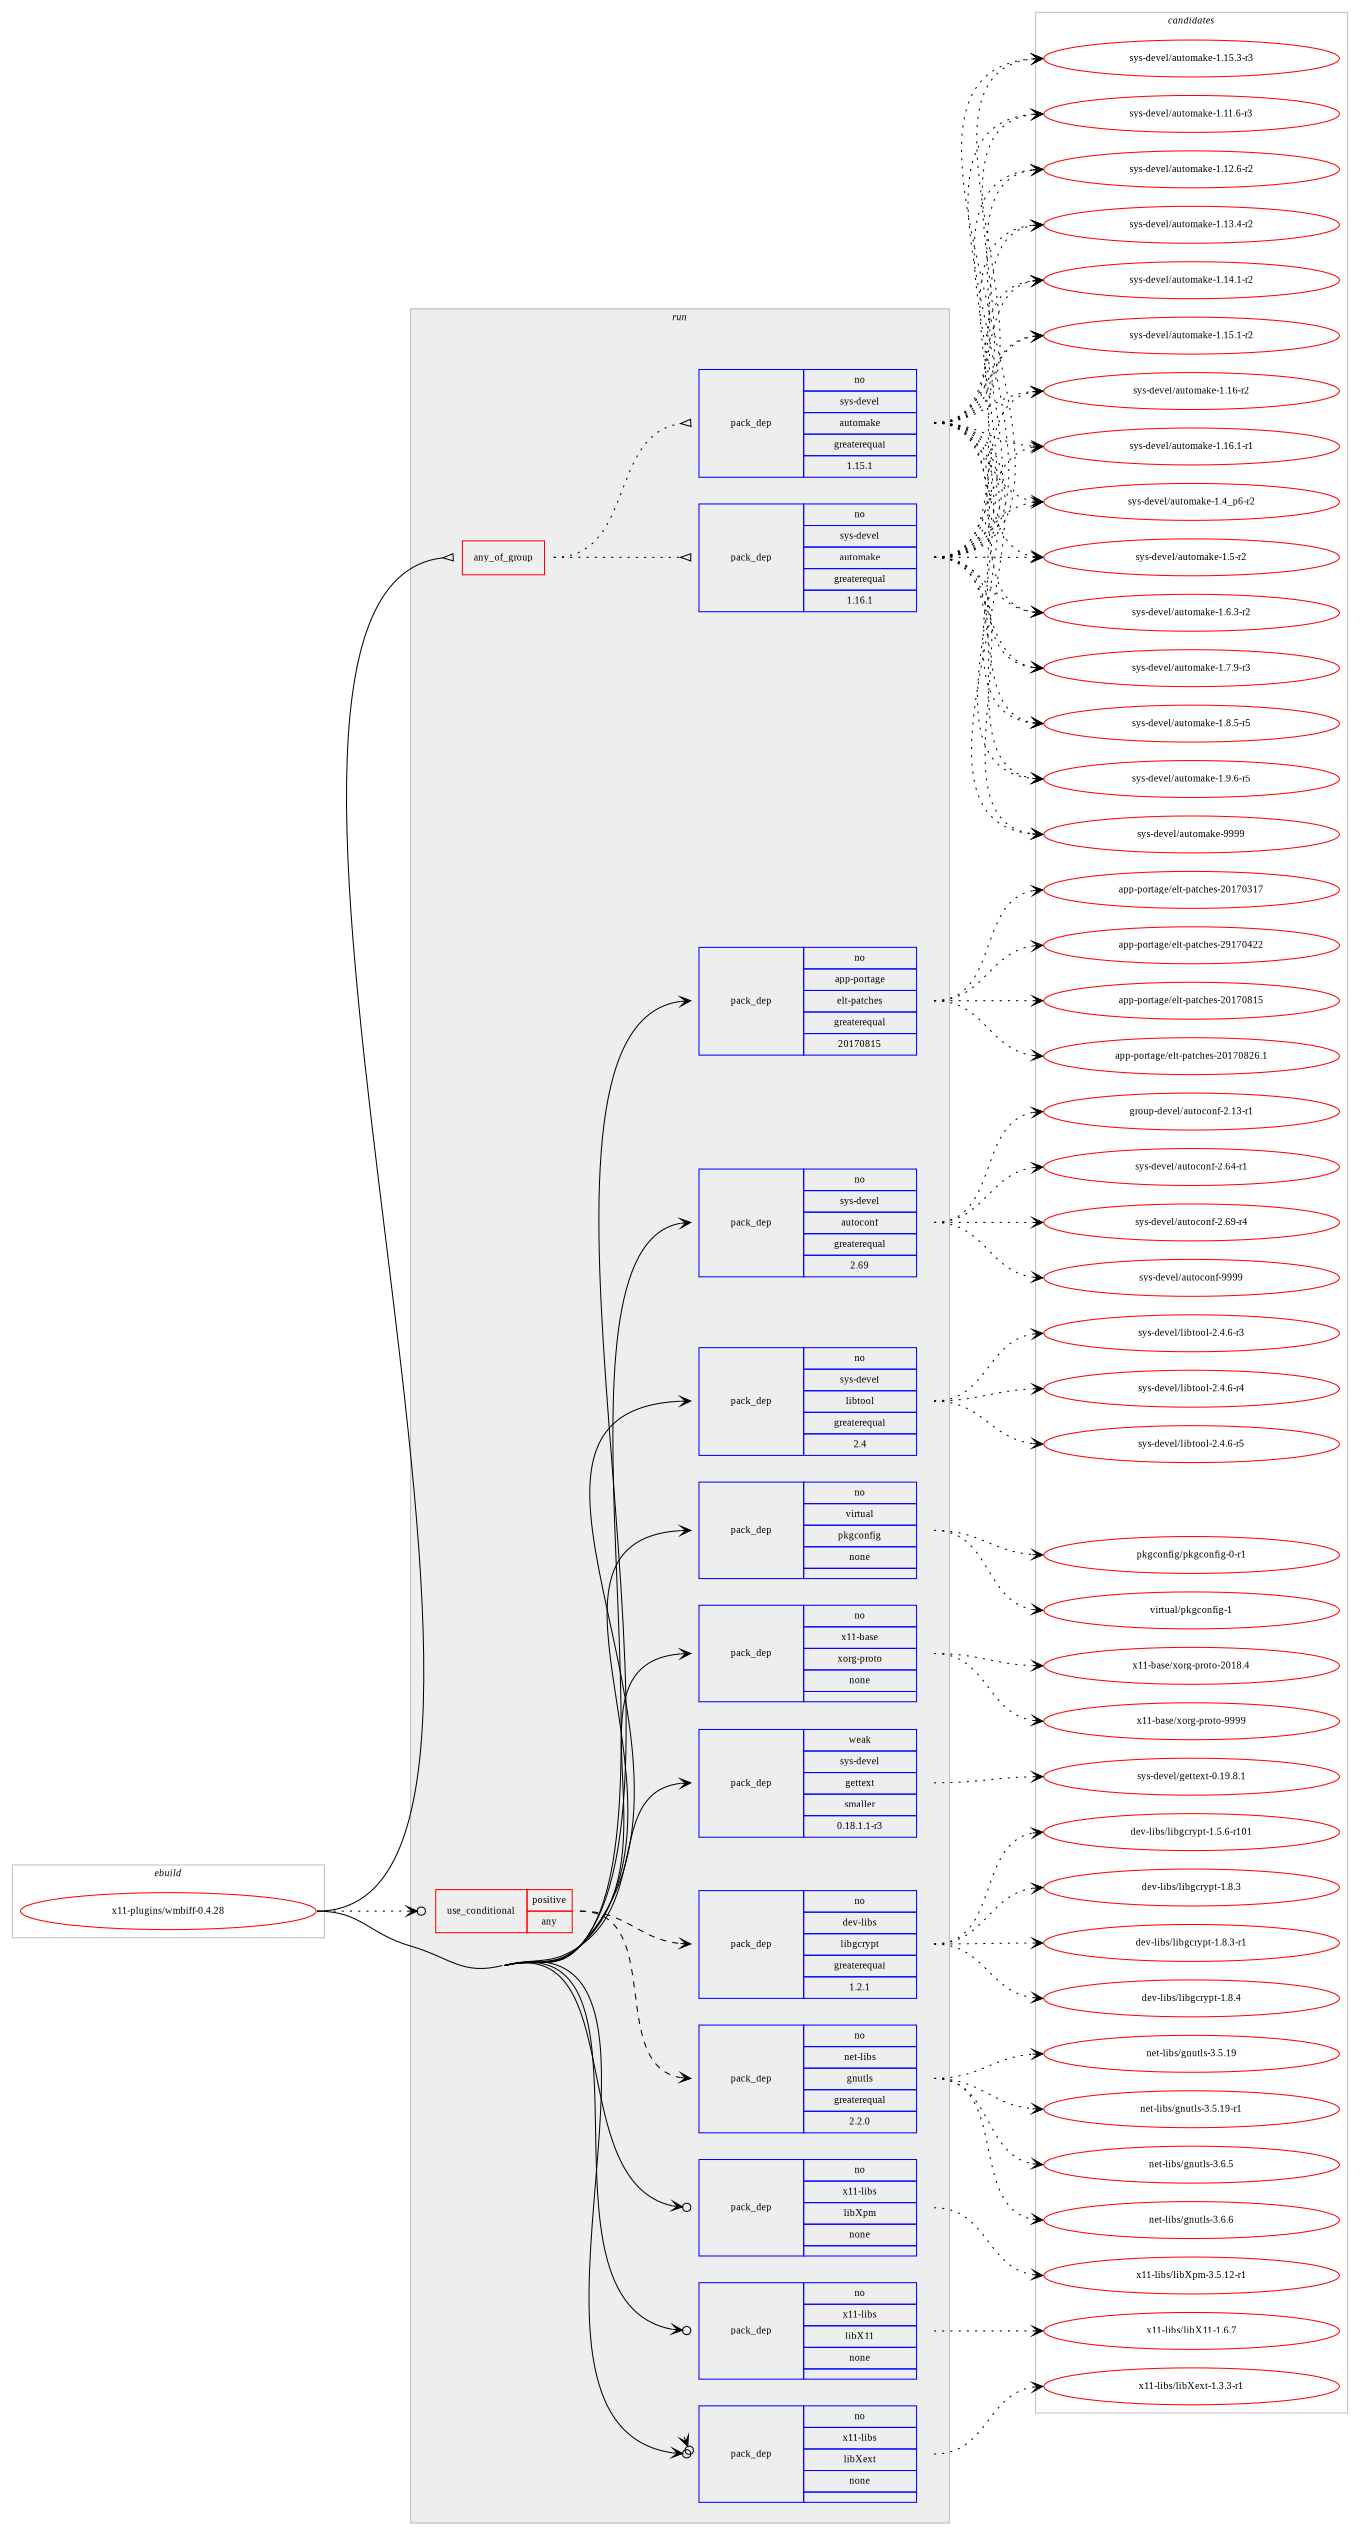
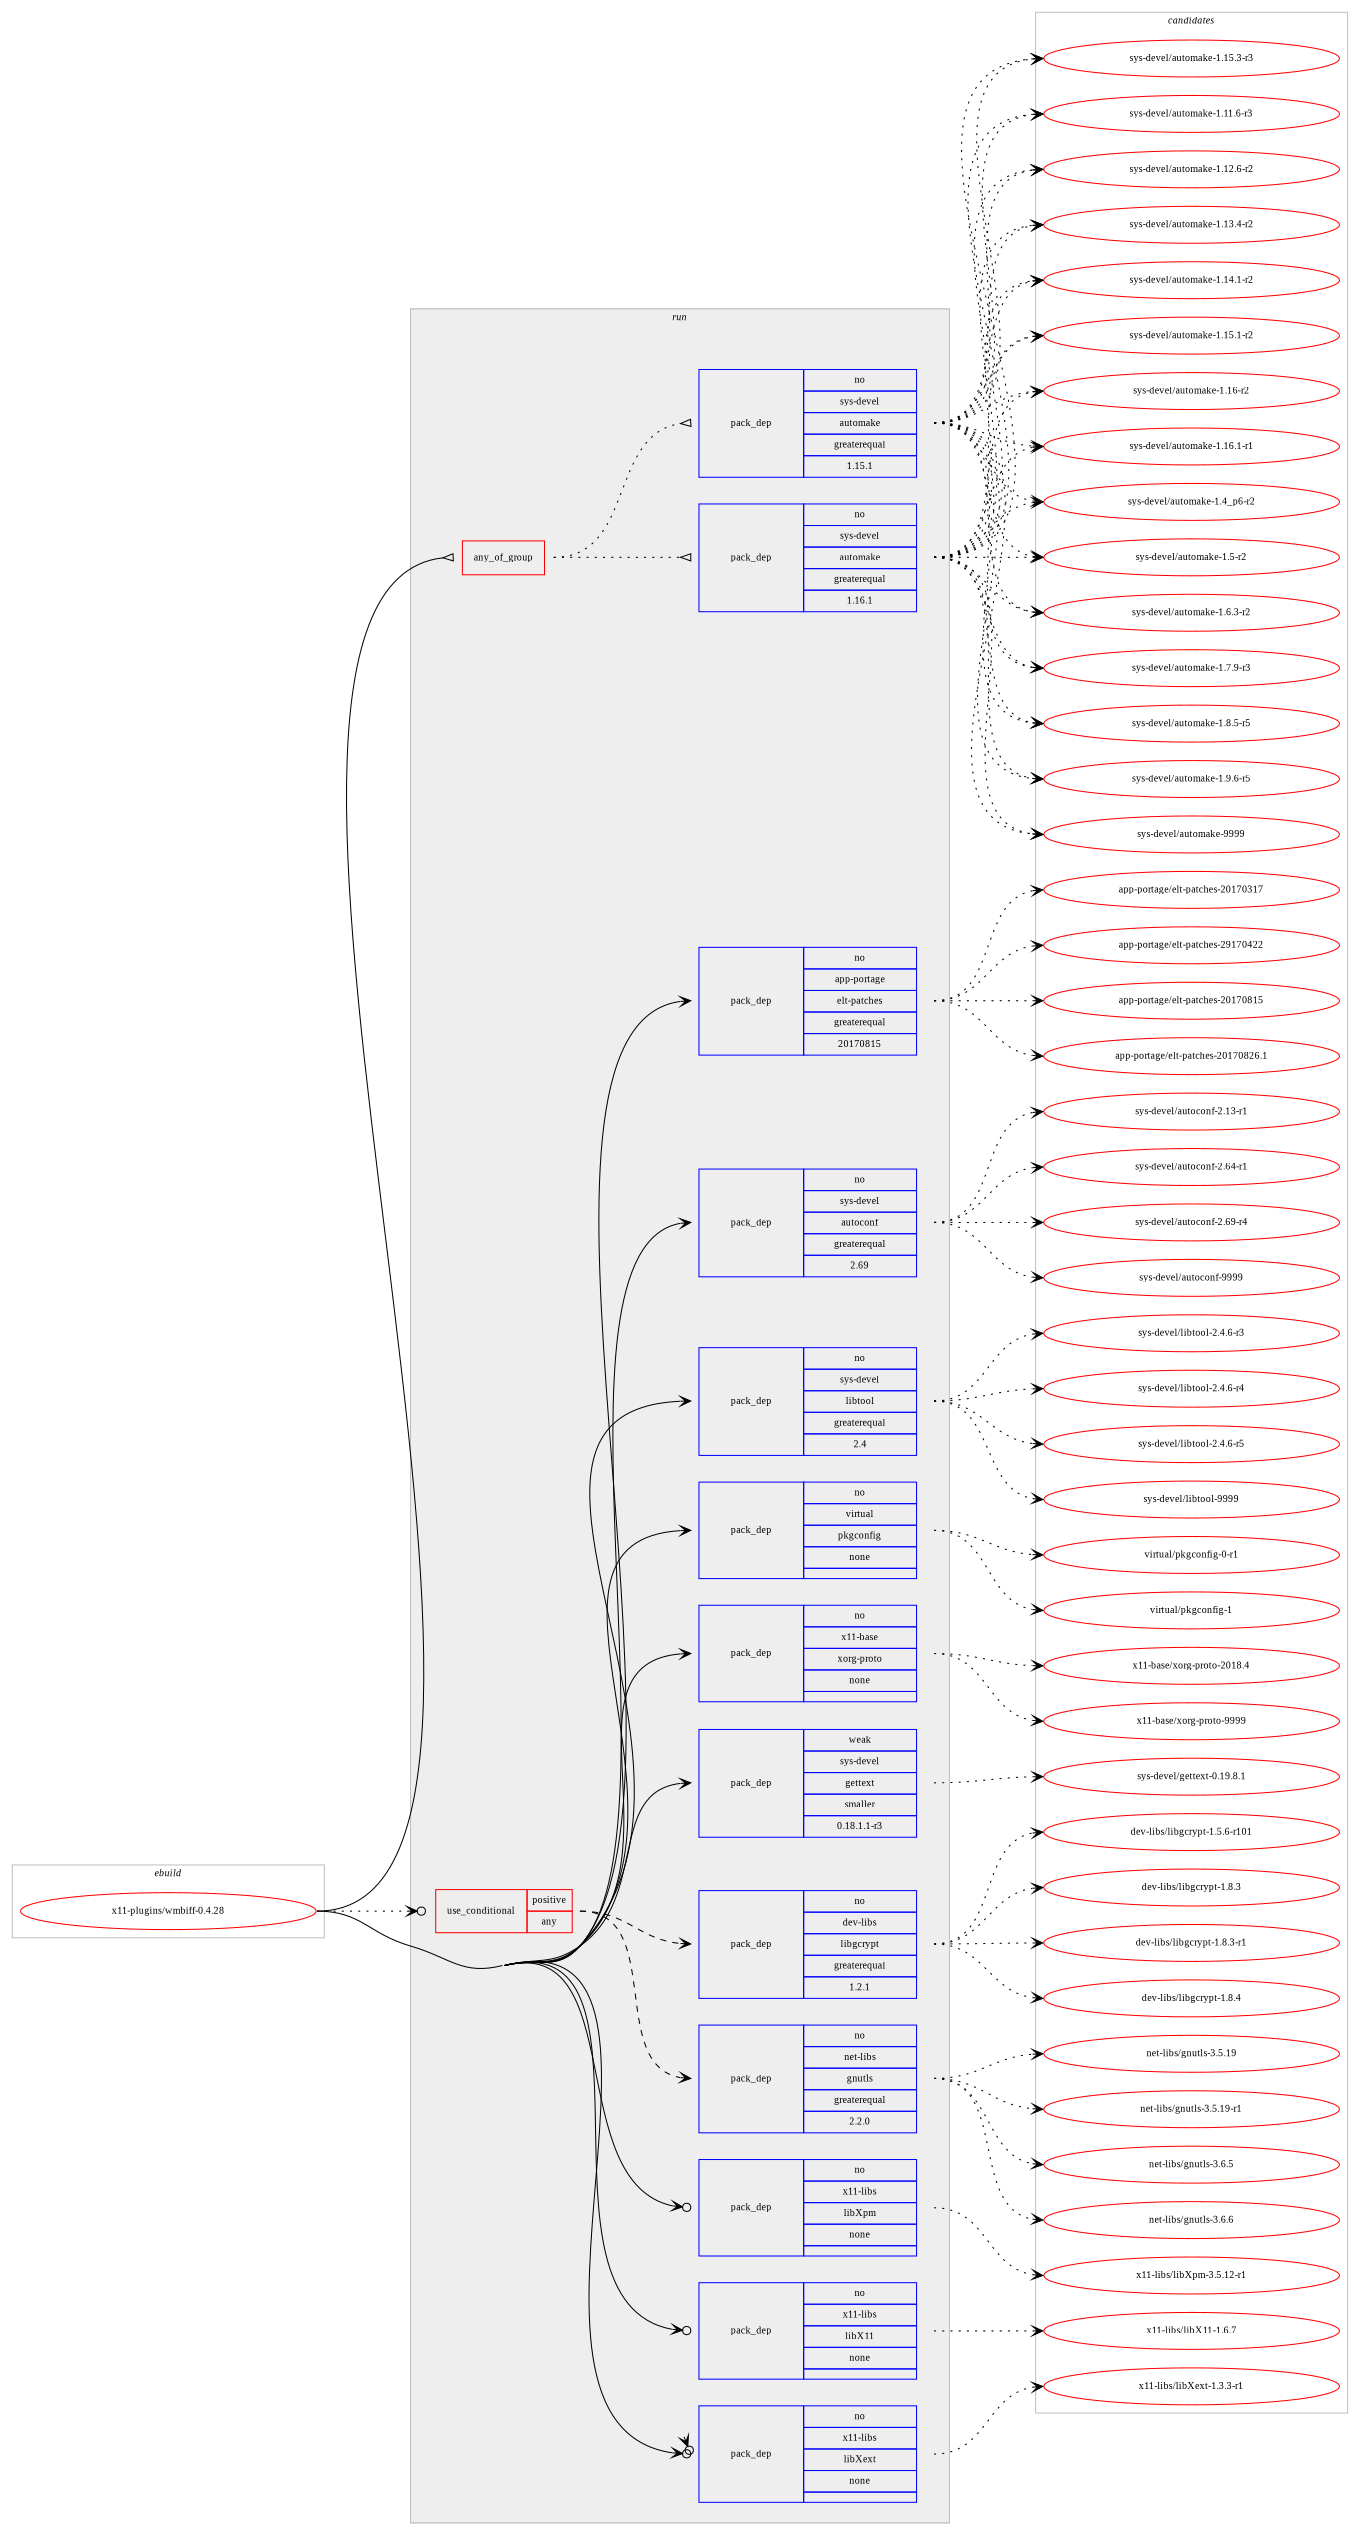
node "group-devel/autoconf-2.13-r1": label "group-devel/autoconf-2.13-r1" -> "sys-devel/autoconf-2.13-r1"
node "sys-devel/libtool-9999": added
node "pkgconfig/pkgconfig-0-r1": label "pkgconfig/pkgconfig-0-r1" -> "virtual/pkgconfig-0-r1"
